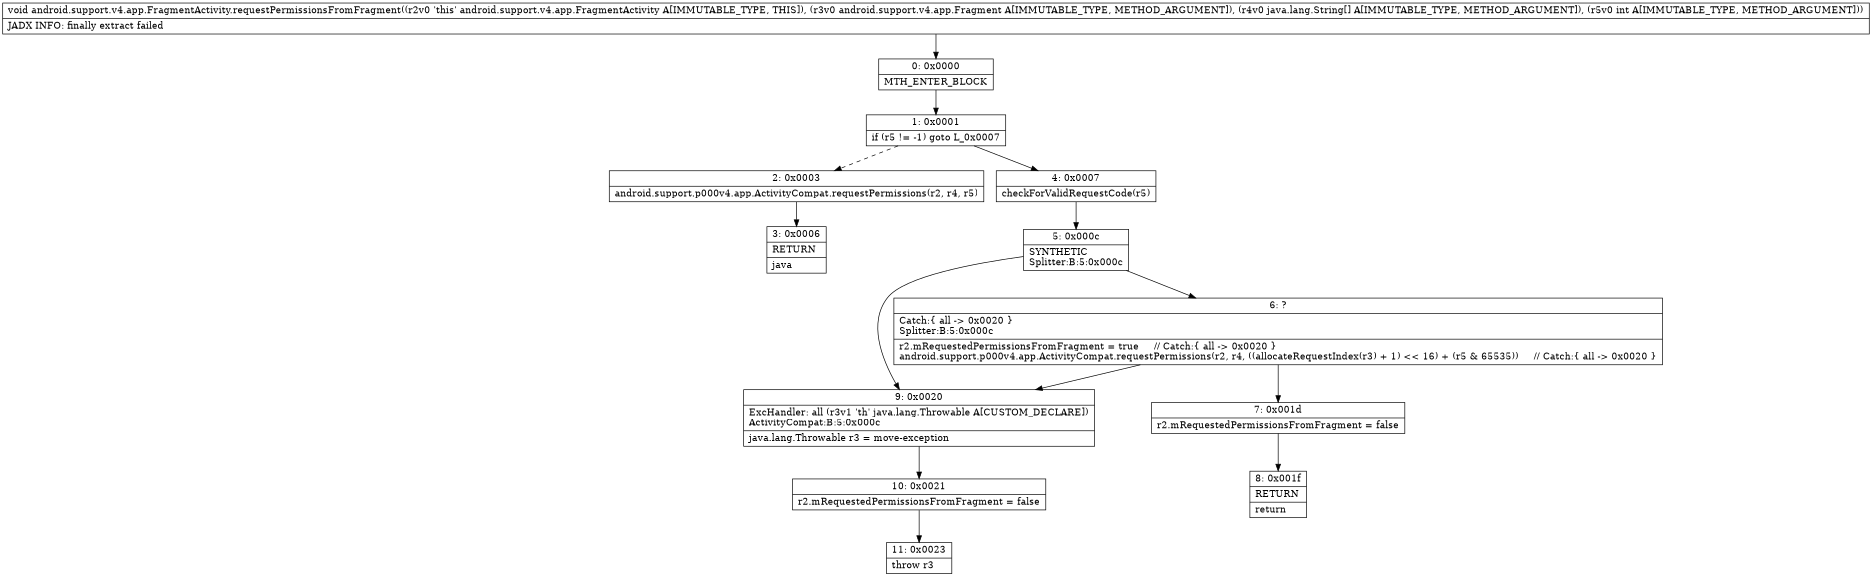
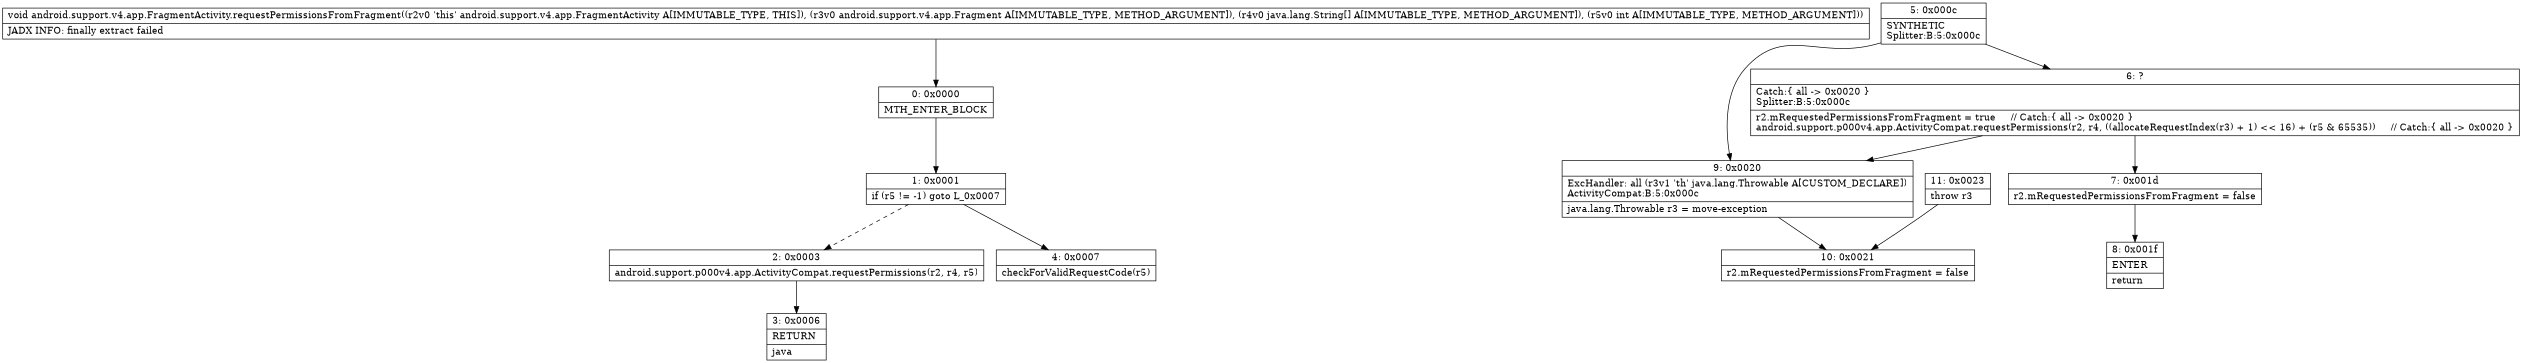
edge "4: 0x0007" -> "5: 0x000c": removed
node "8: 0x001f": text "RETURN" -> "ENTER"
edge "10: 0x0021" -> "11: 0x0023": reversed
